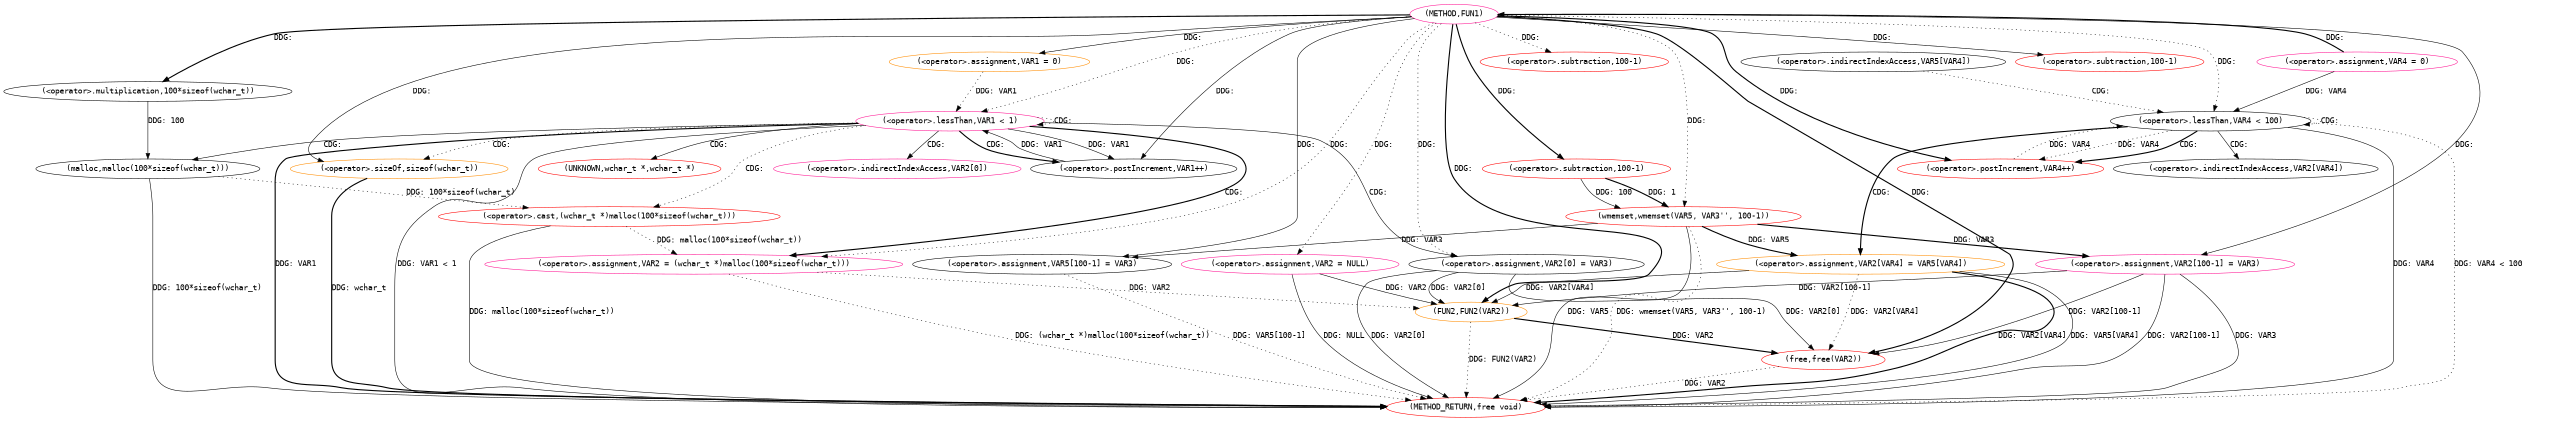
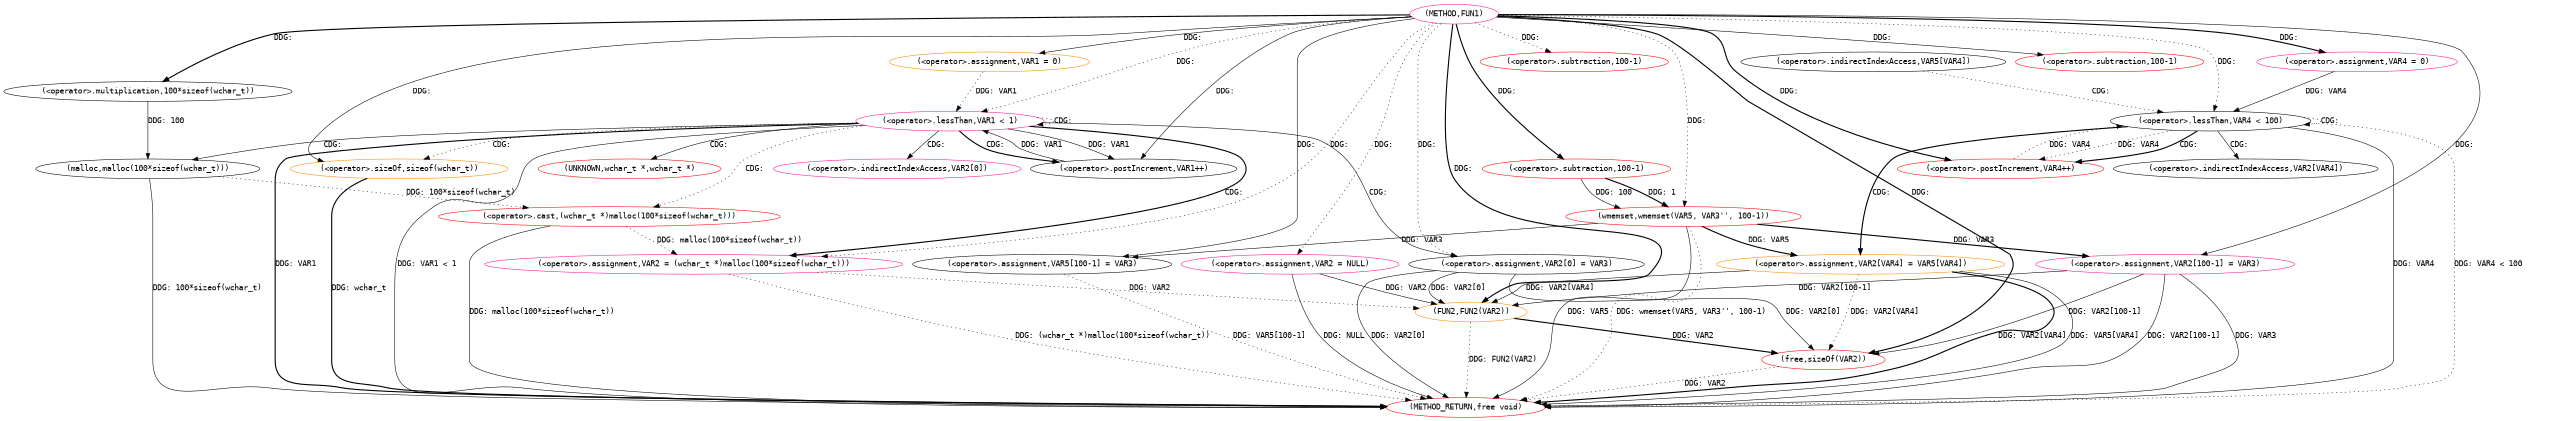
edge "(<operator>.assignment,VAR4 = 0)" -> "(METHOD,FUN1)": reversed
node "(free,free(VAR2))": label "(free,free(VAR2))" -> "(free,sizeOf(VAR2))"
